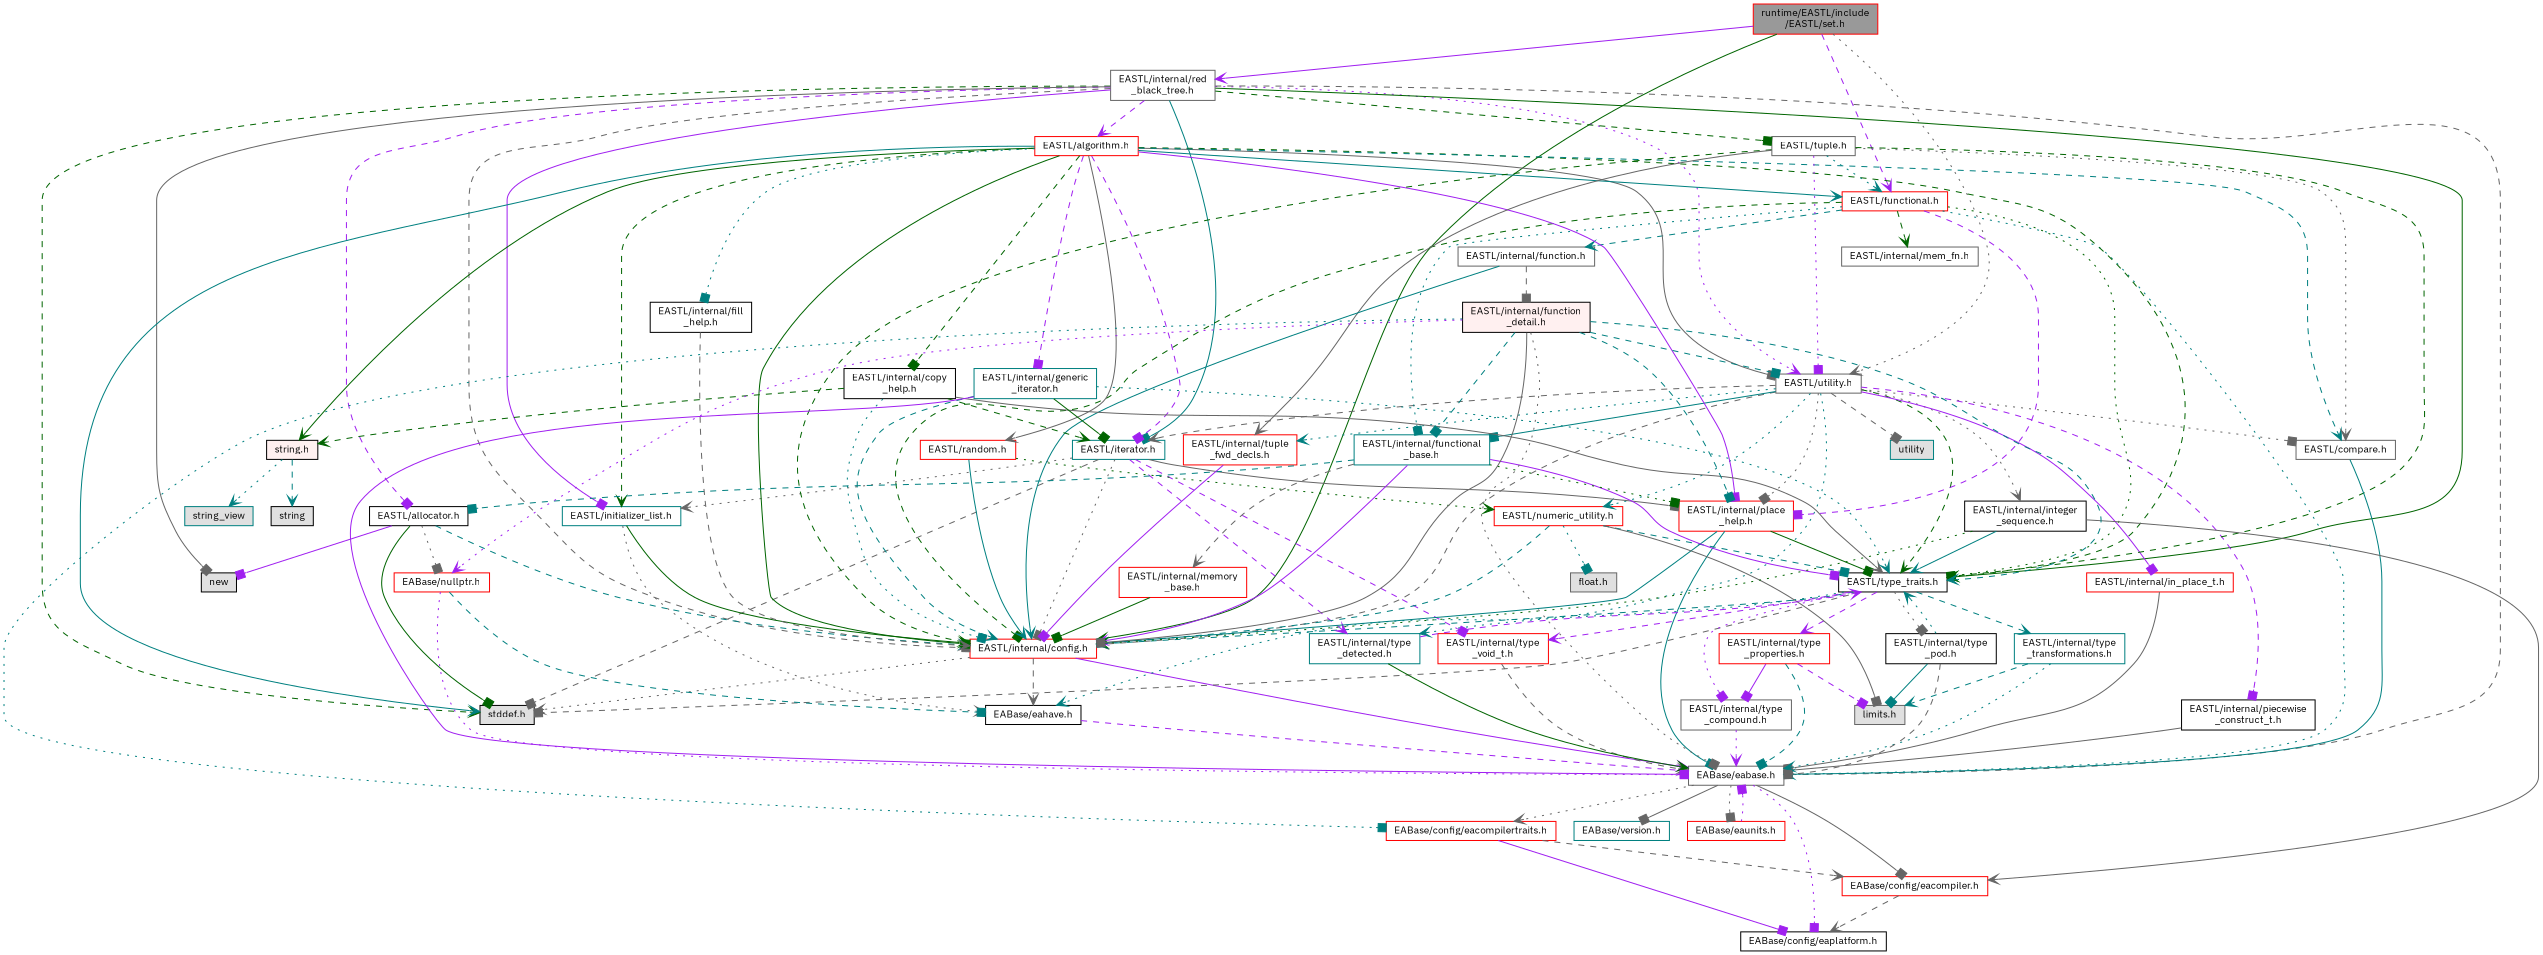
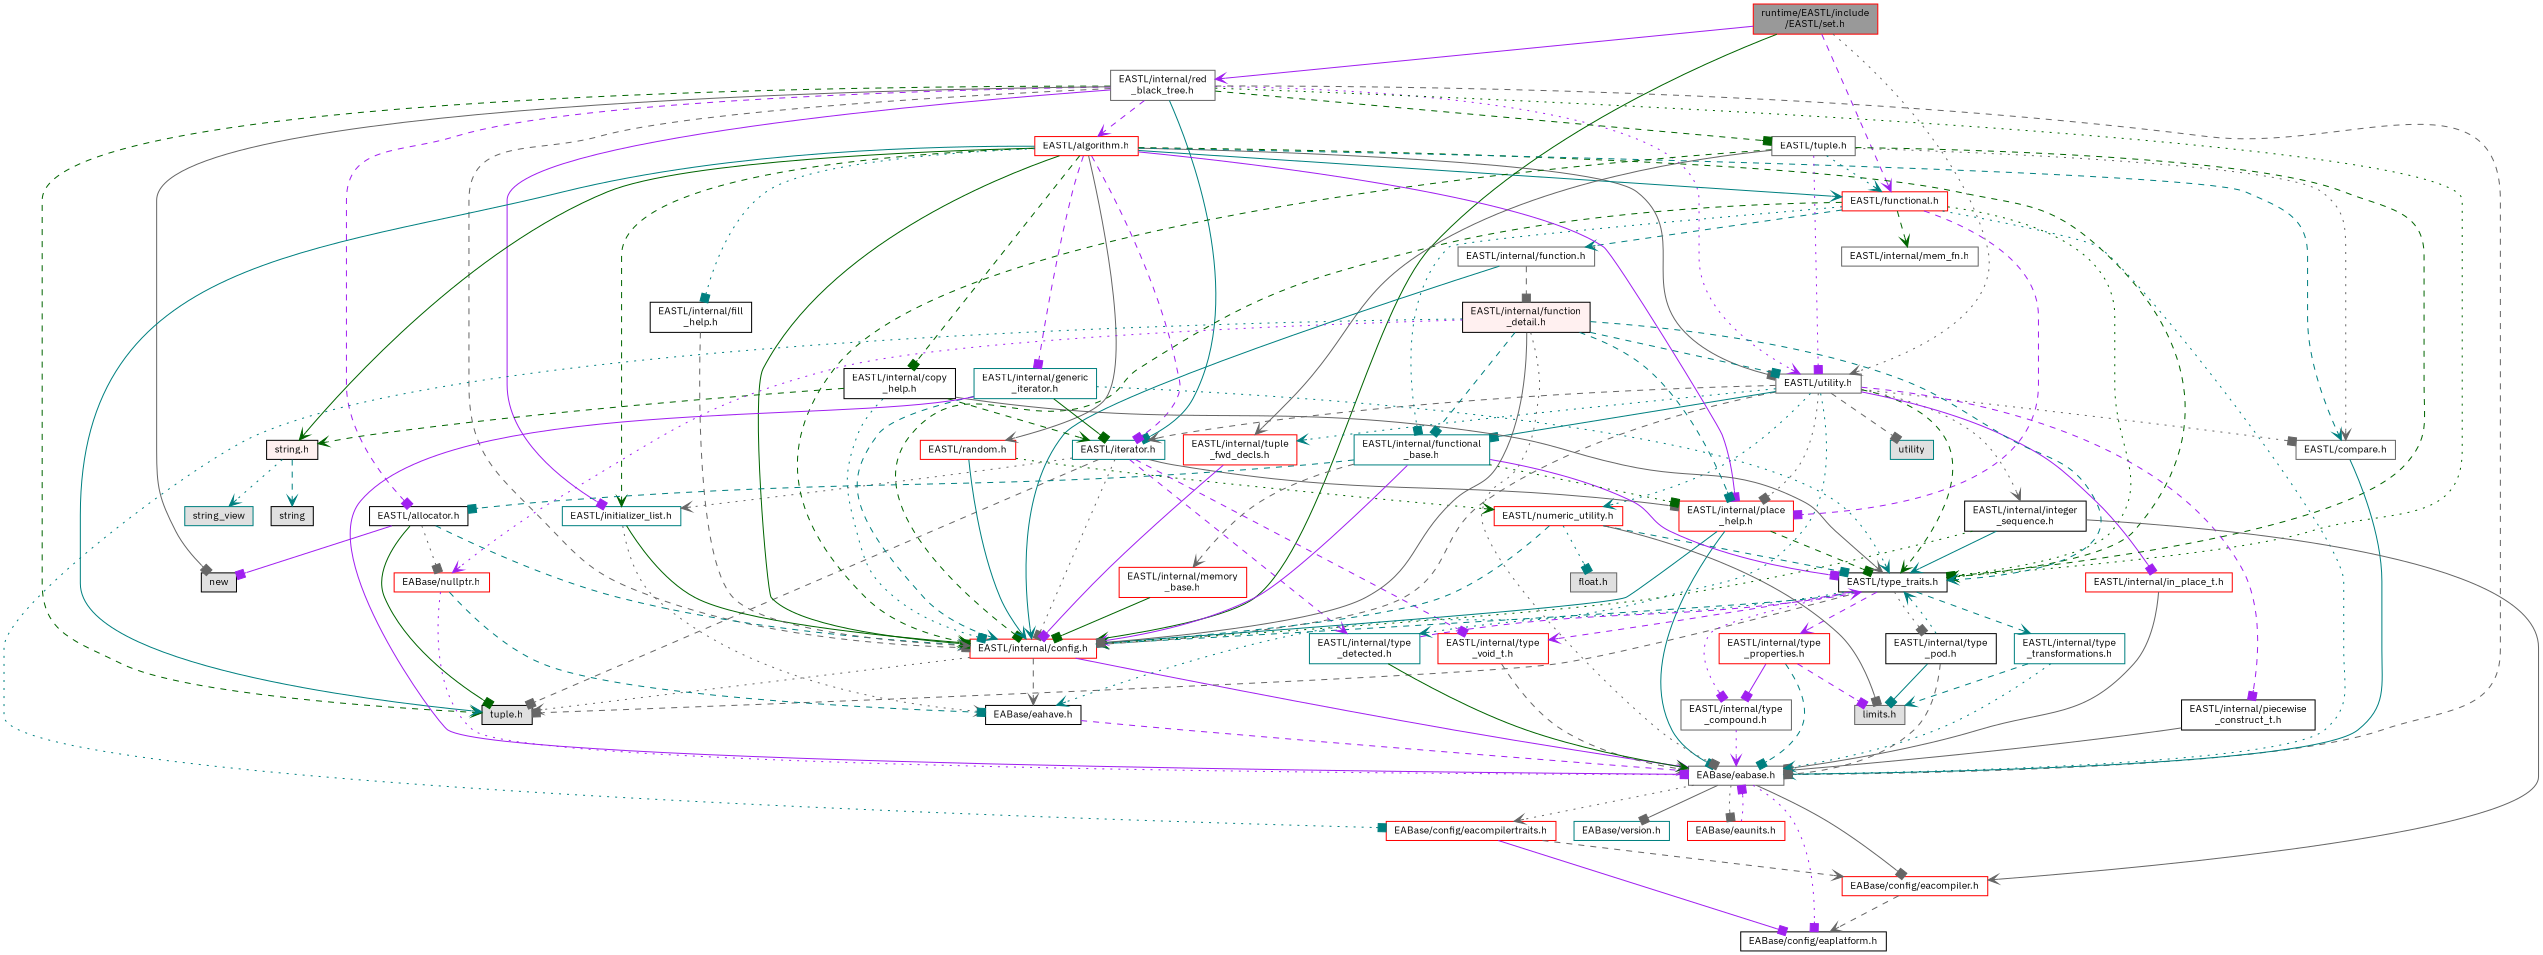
edge "EASTL/internal/red _black_tree.h" -> "EASTL/type_traits.h": style solid -> dotted
edge "EASTL/internal/place _help.h" -> "EASTL/type_traits.h": style solid -> dashed
node "stddef.h": label "stddef.h" -> "tuple.h"
